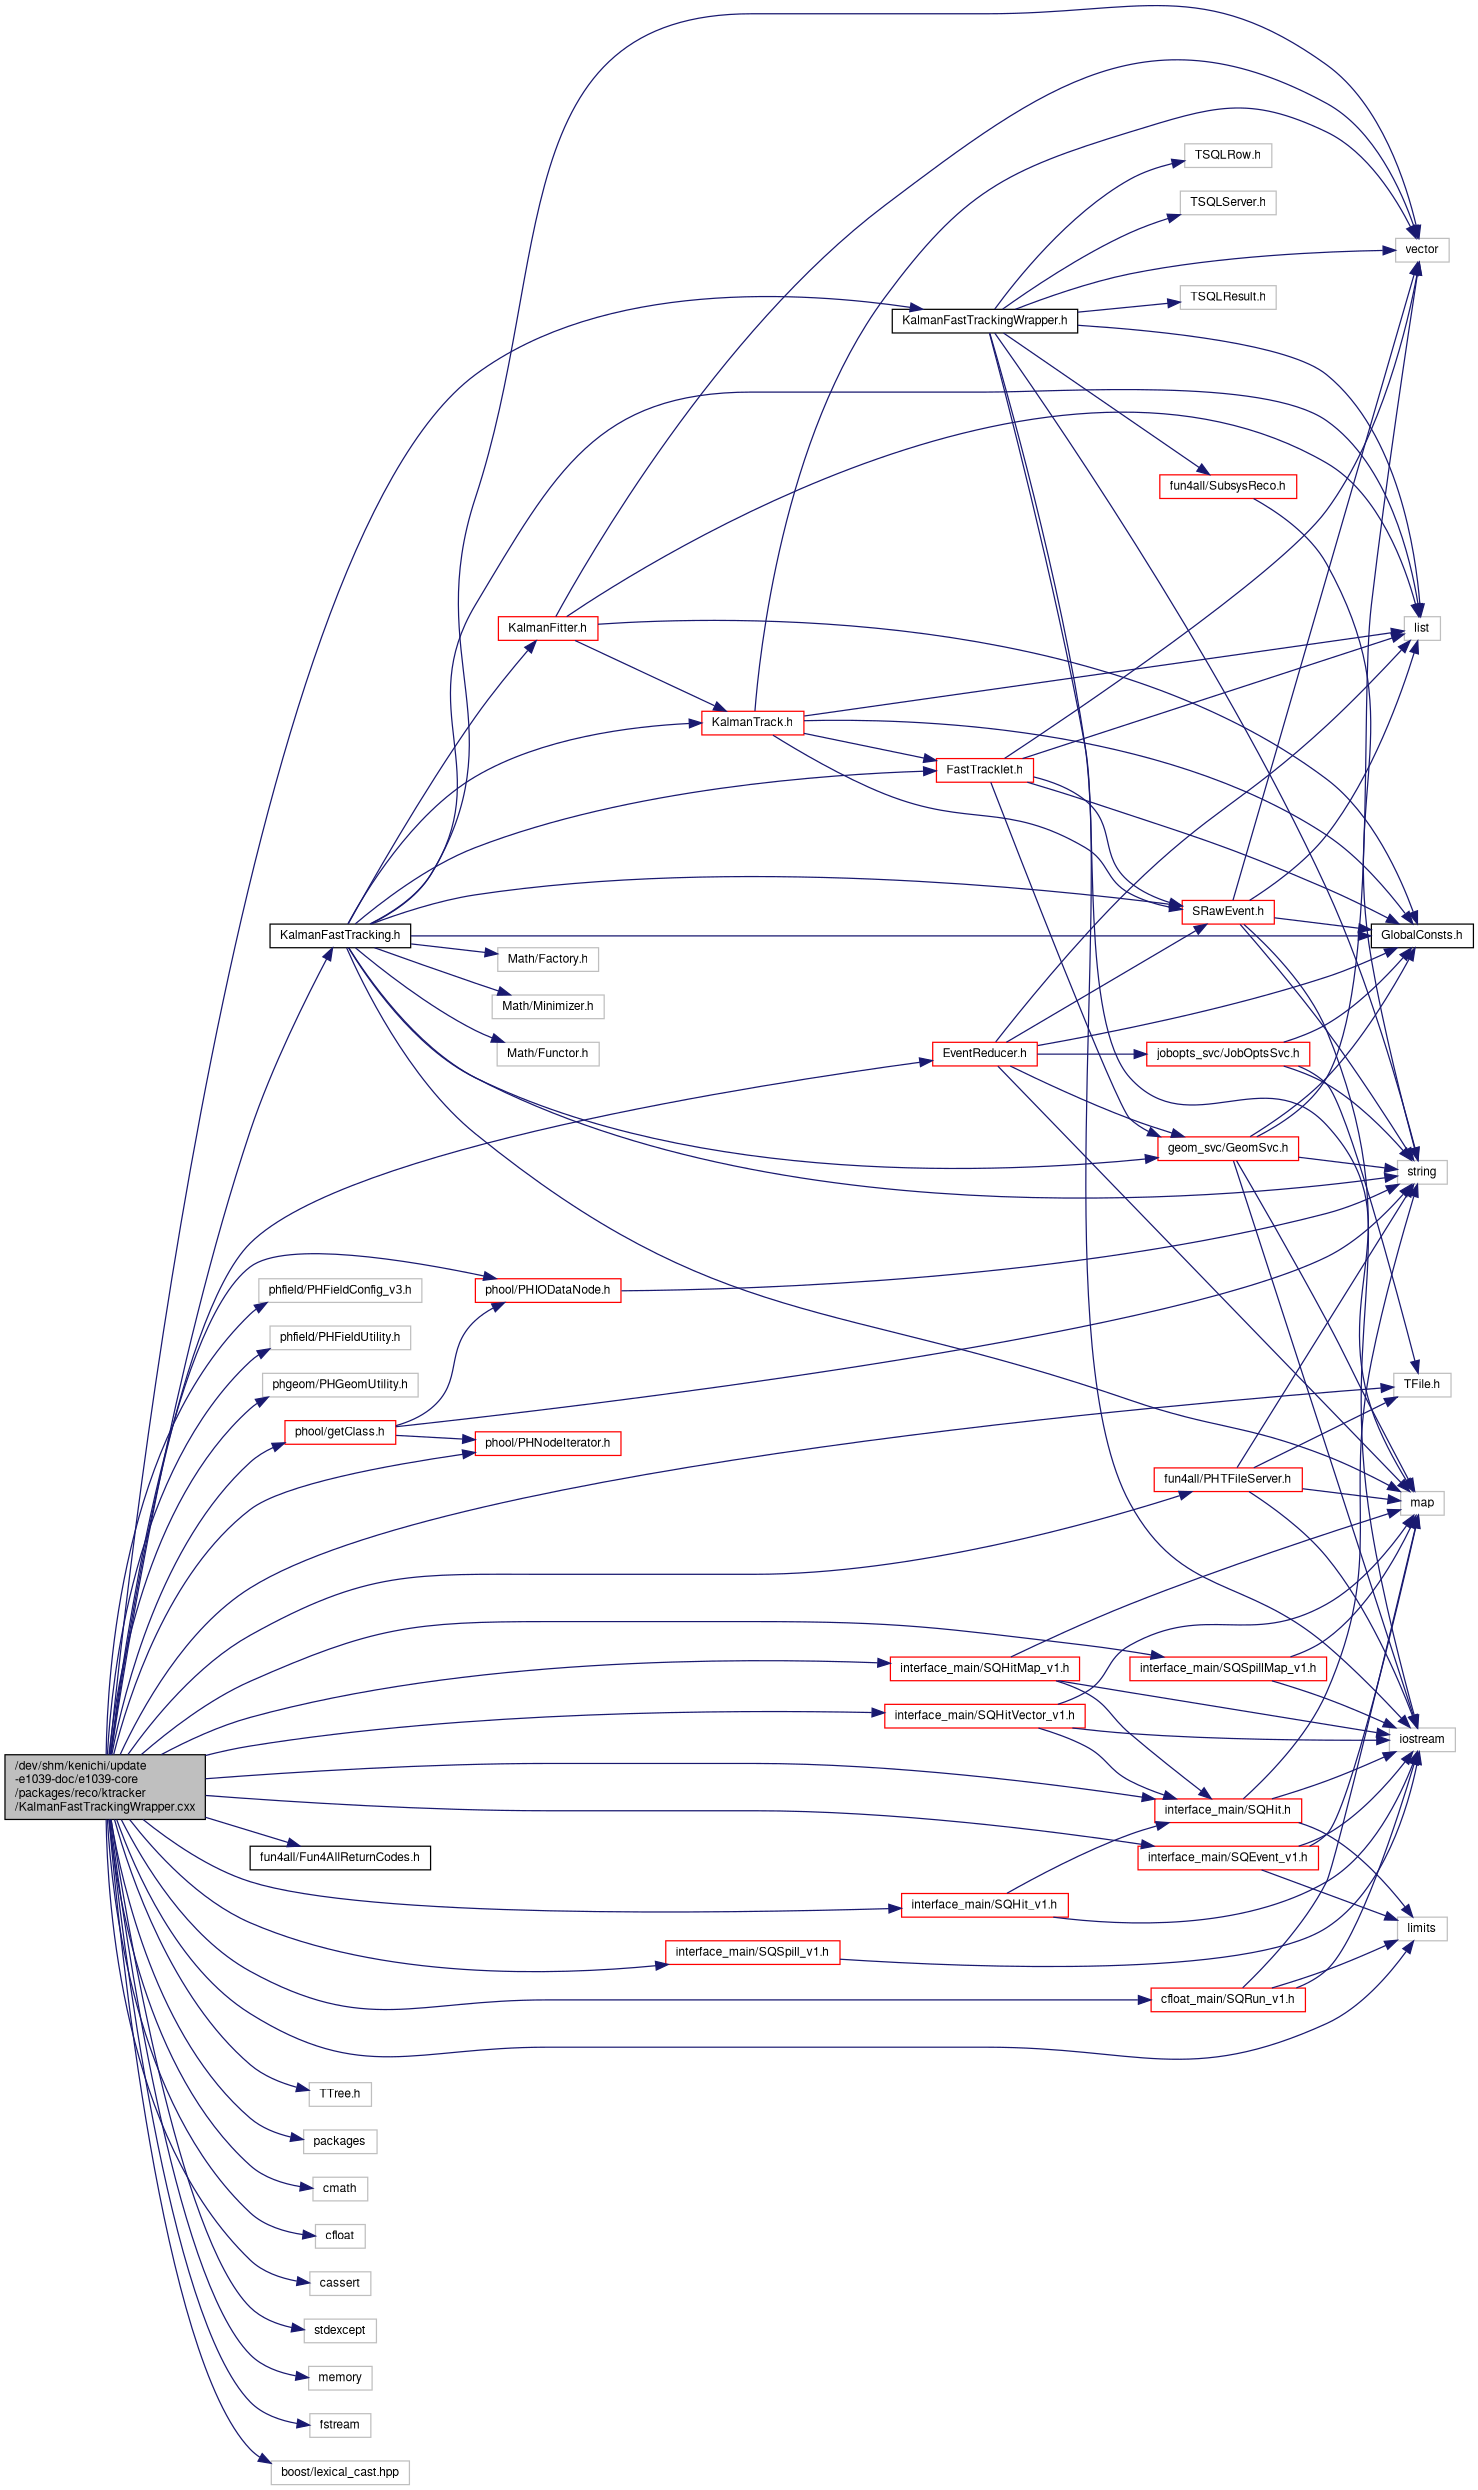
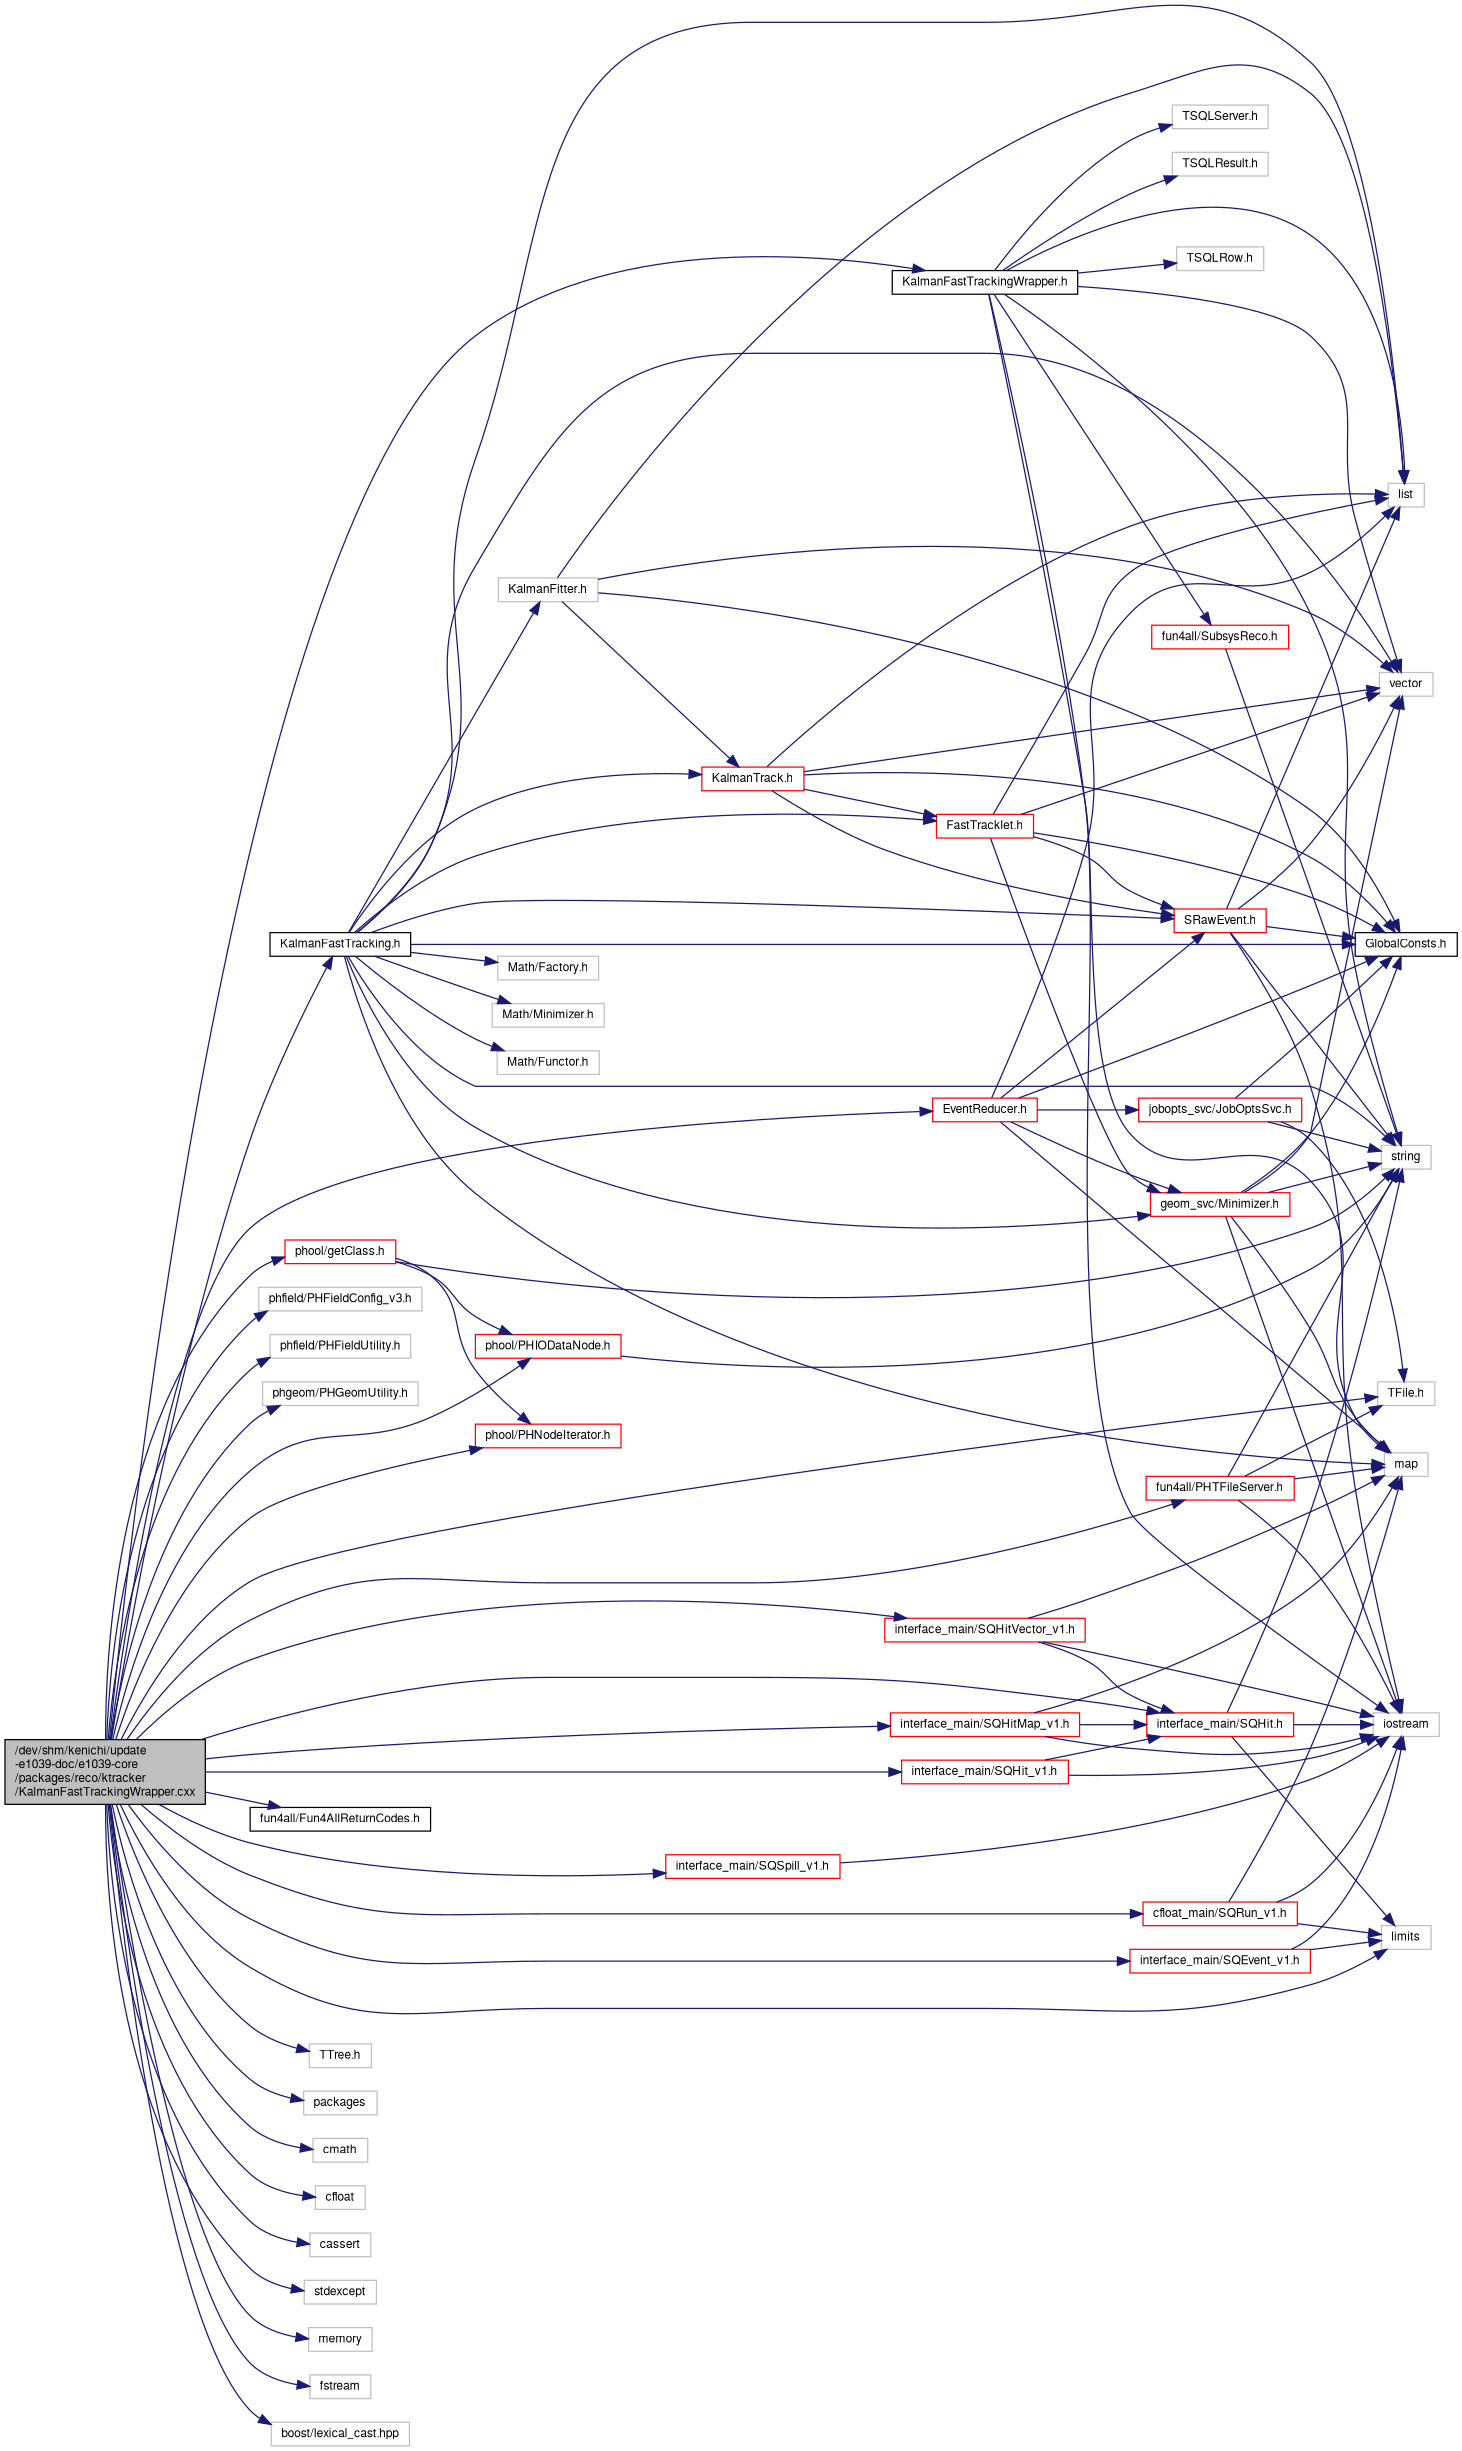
node "KalmanFitter.h": color red -> grey75
node "geom_svc/GeomSvc.h": label "geom_svc/GeomSvc.h" -> "geom_svc/Minimizer.h"
node "interface_main/SQSpillMap_v1.h": removed
edge "interface_main/SQEvent_v1.h" -> "map": removed
